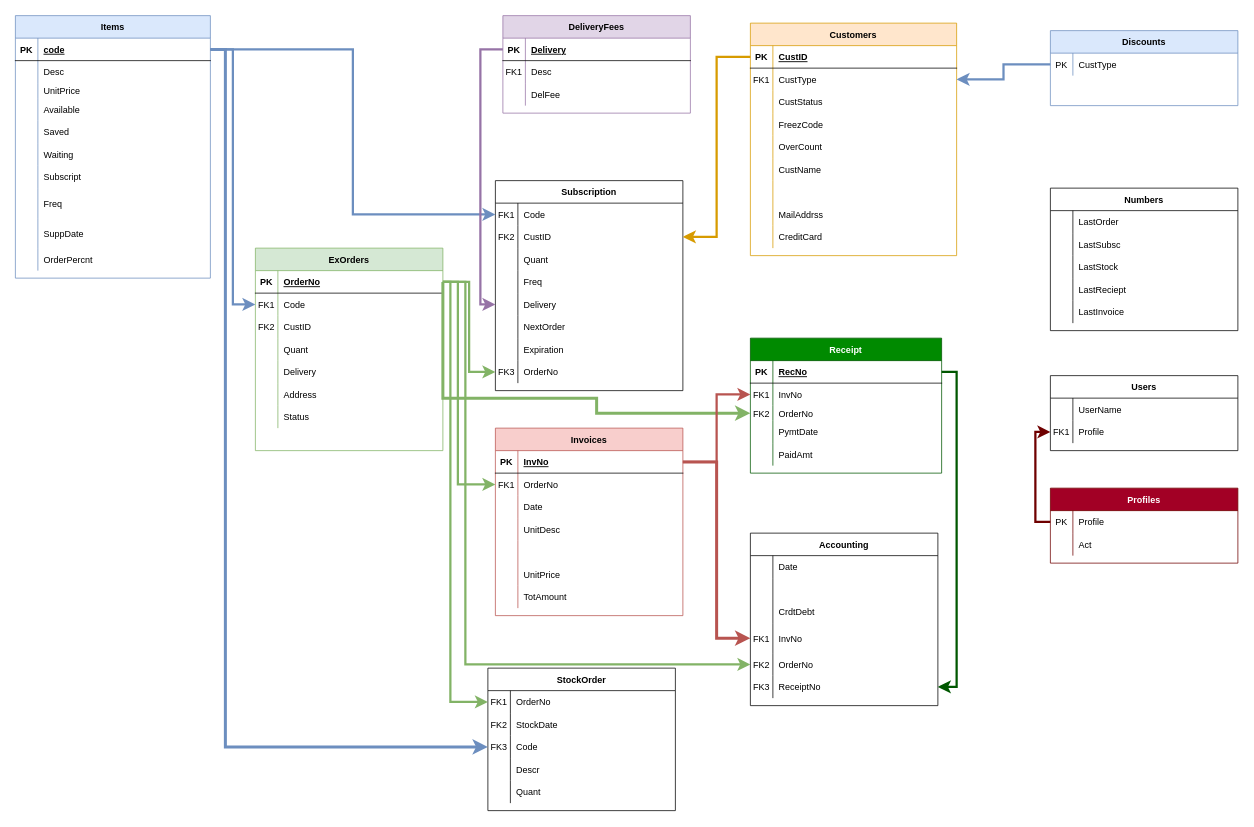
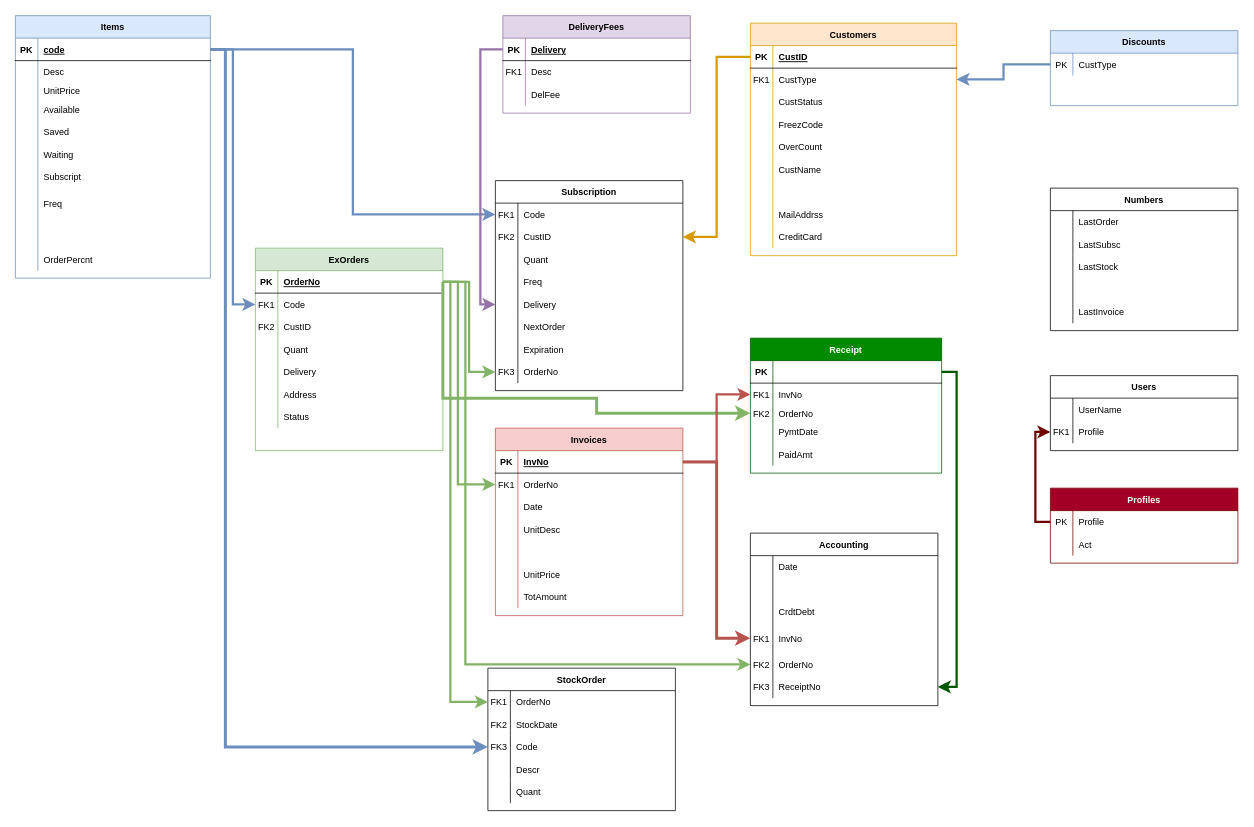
node "SuppDate": removed
node "LastReciept": removed
node "RecNo": removed
